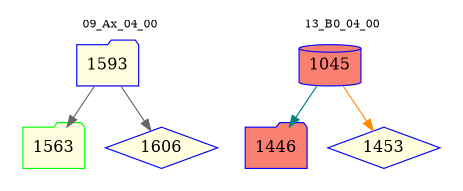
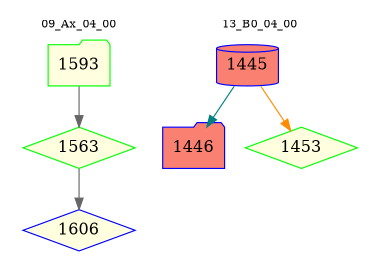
node "1593": color blue -> green
node "1045": label "1045" -> "1445"
edge "1593" -> "1606": now "1563" -> "1606"
node "1563": shape folder -> diamond
node "1453": color blue -> green
